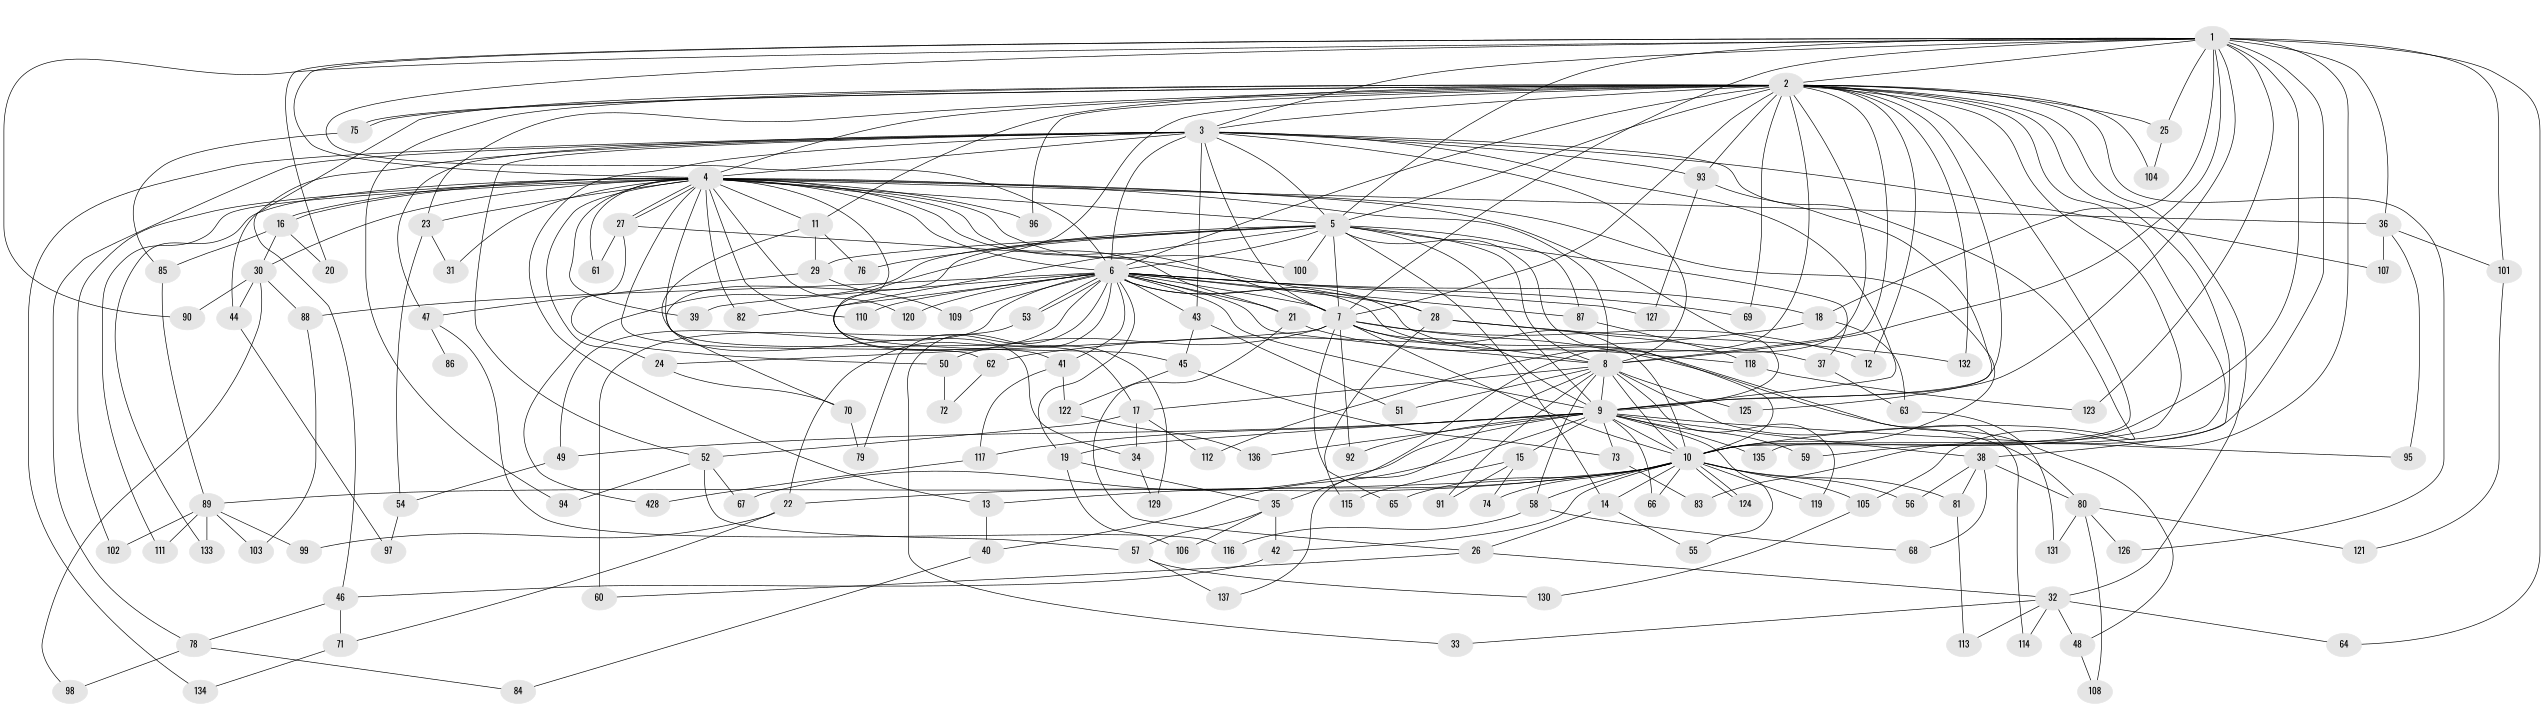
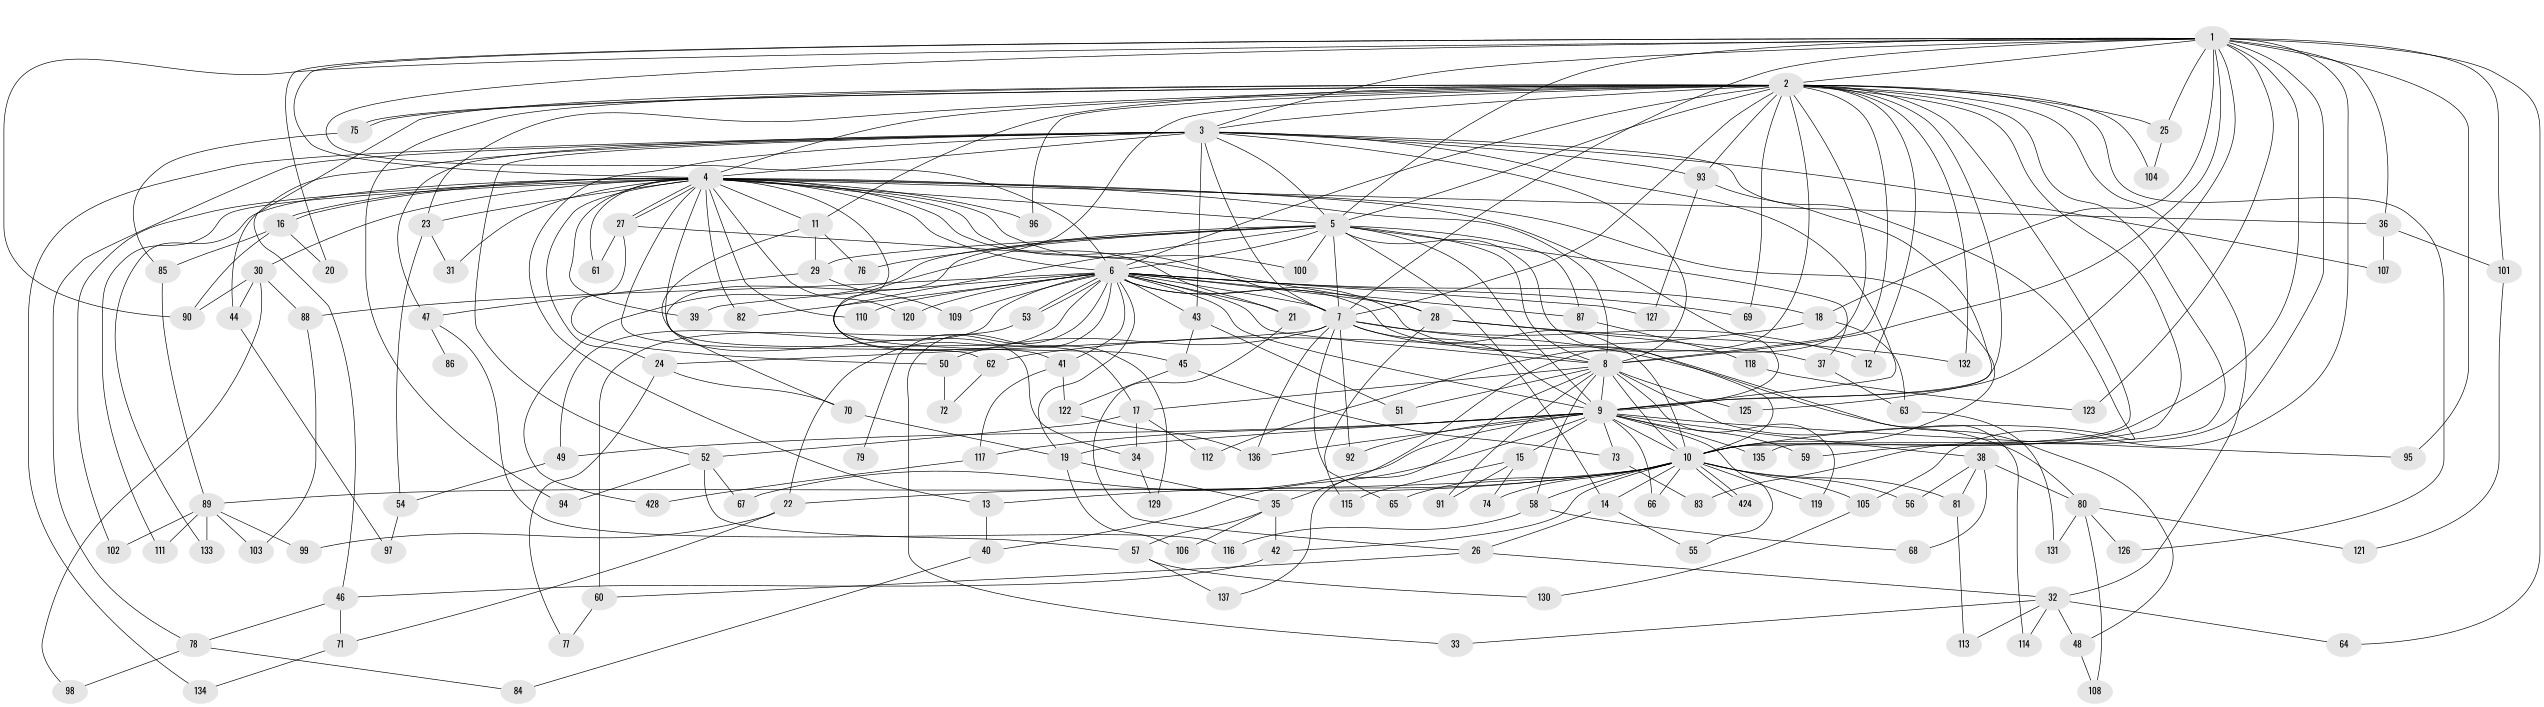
edge "3" -- "6": removed
edge "16" -- "30": now "16" -- "90"
edge "2" -- "38": removed
edge "36" -- "95": now "1" -- "95"
edge "21" -- "118": removed
edge "7" -- "10": now "7" -- "136"
edge "70" -- "79": now "70" -- "19"
node "124": label "124" -> "424"
node "77": added
